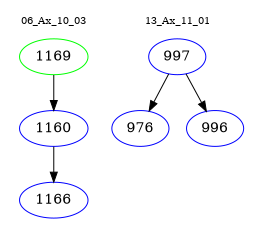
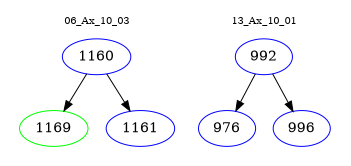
cluster "13_Ax_11_01": label "13_Ax_11_01" -> "13_Ax_10_01"
node "997": label "997" -> "992"
edge "1169" -> "1160": reversed
node "1166": label "1166" -> "1161"
